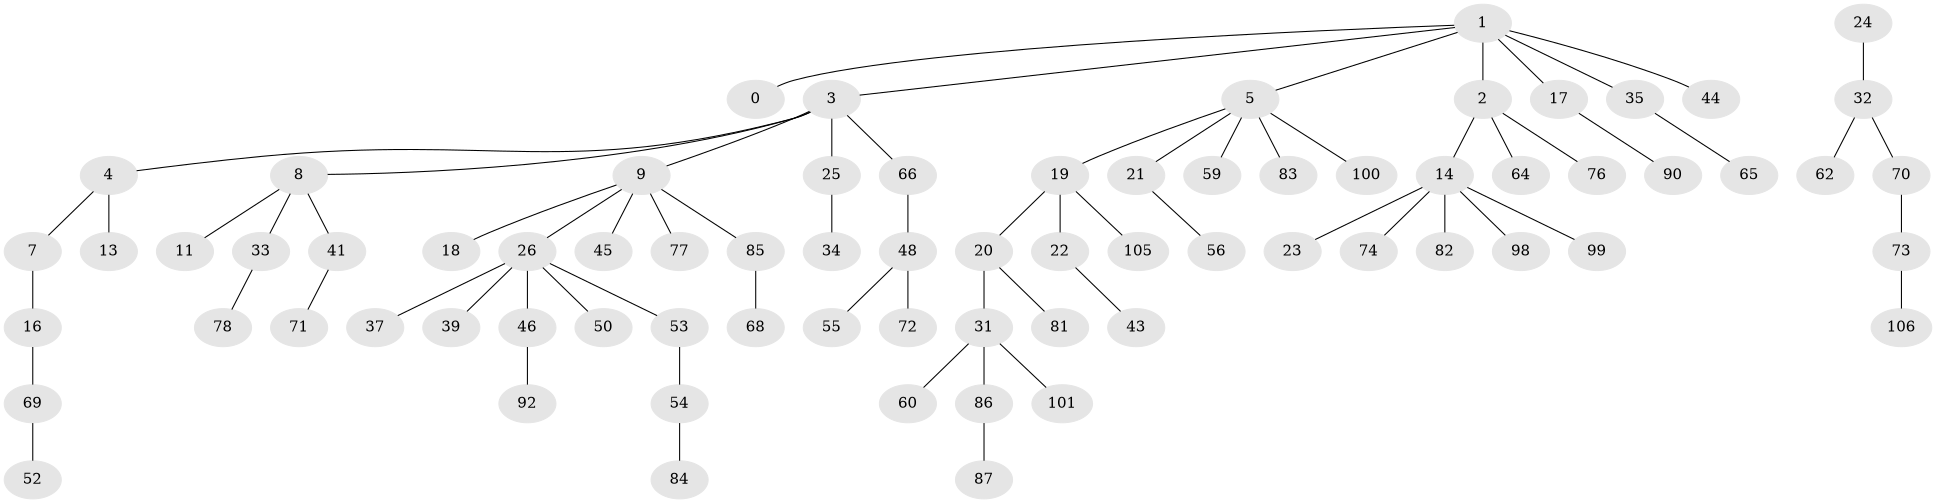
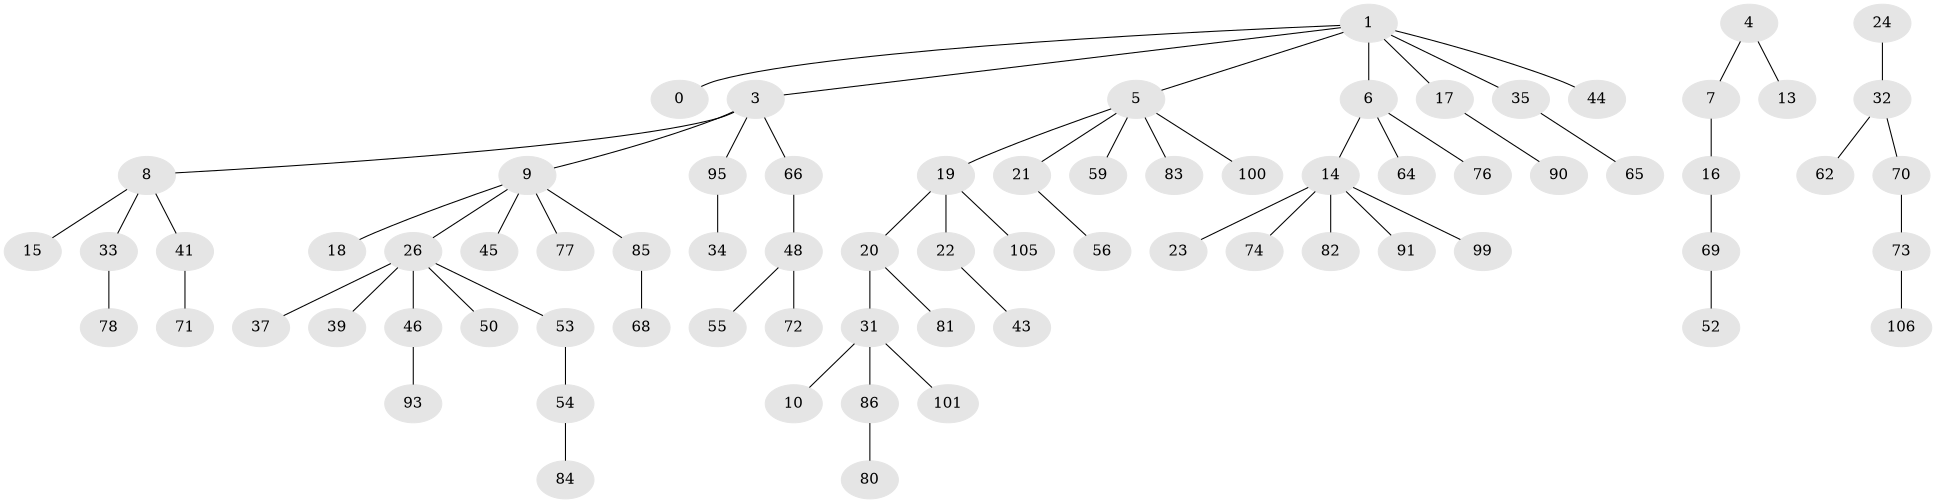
node "2": label "2" -> "6"
edge "3" -- "4": removed
node "25": label "25" -> "95"
node "11": label "11" -> "15"
node "98": label "98" -> "91"
node "92": label "92" -> "93"
node "60": label "60" -> "10"
node "87": label "87" -> "80"
